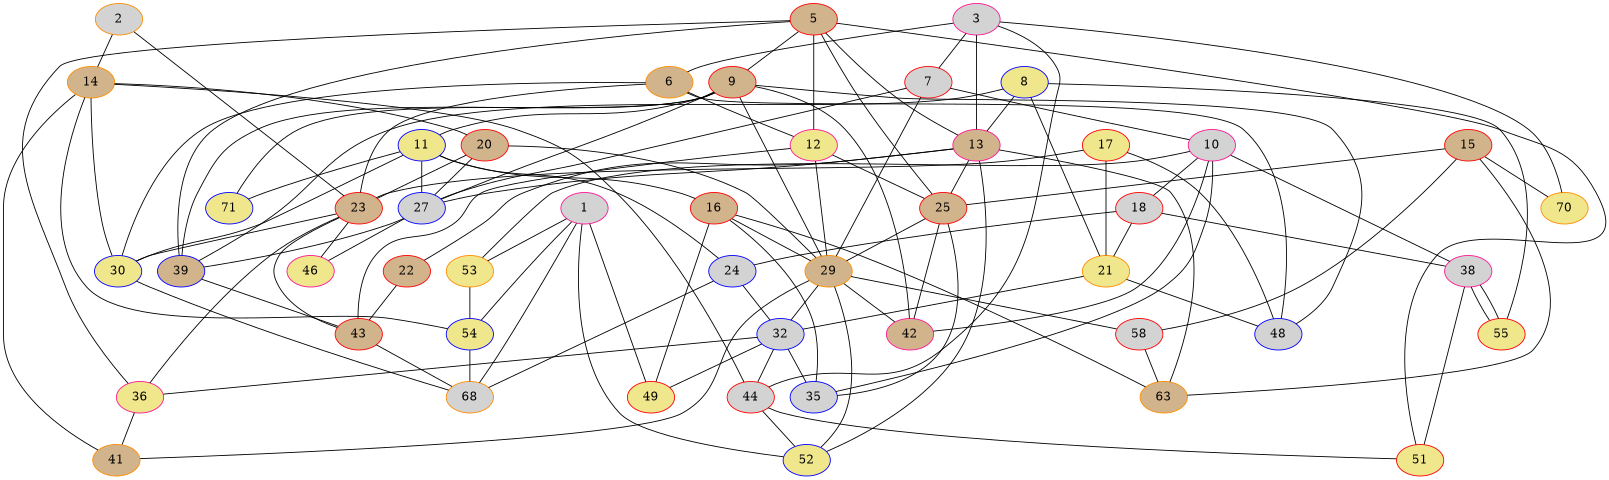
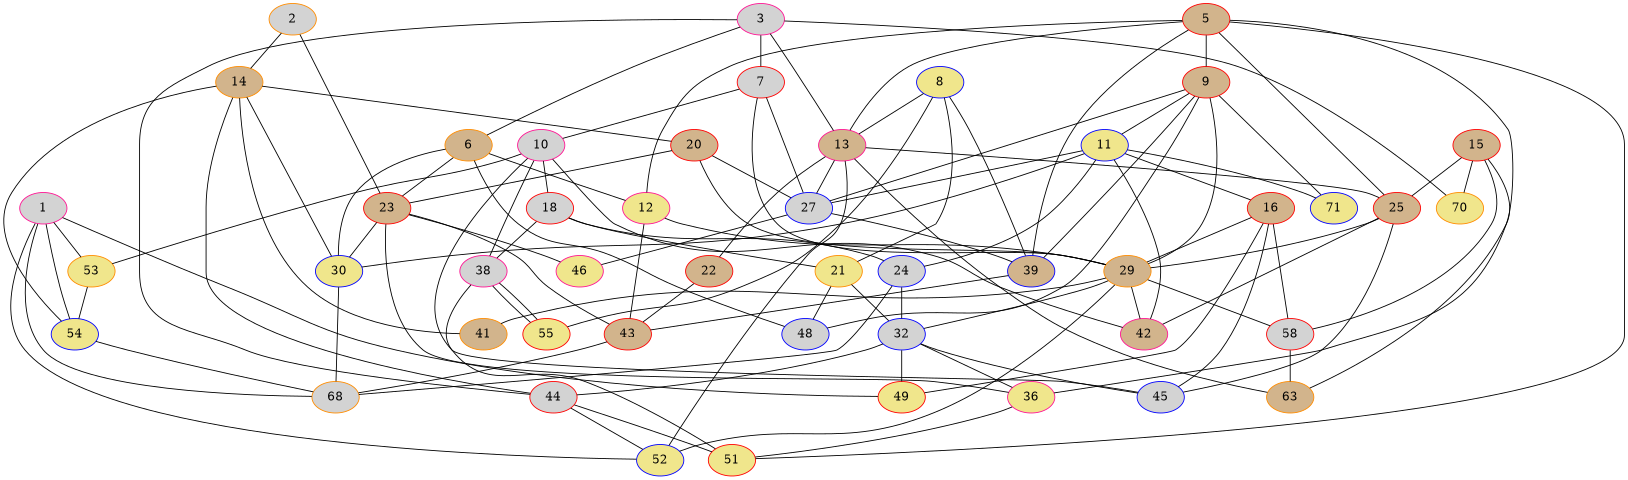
node "17": removed
edge "12" -- "25": removed
edge "9" -- "42": now "11" -- "42"
edge "16" -- "63": now "16" -- "58"
node "35": label "35" -> "45"
edge "36" -- "41": now "36" -- "51"
